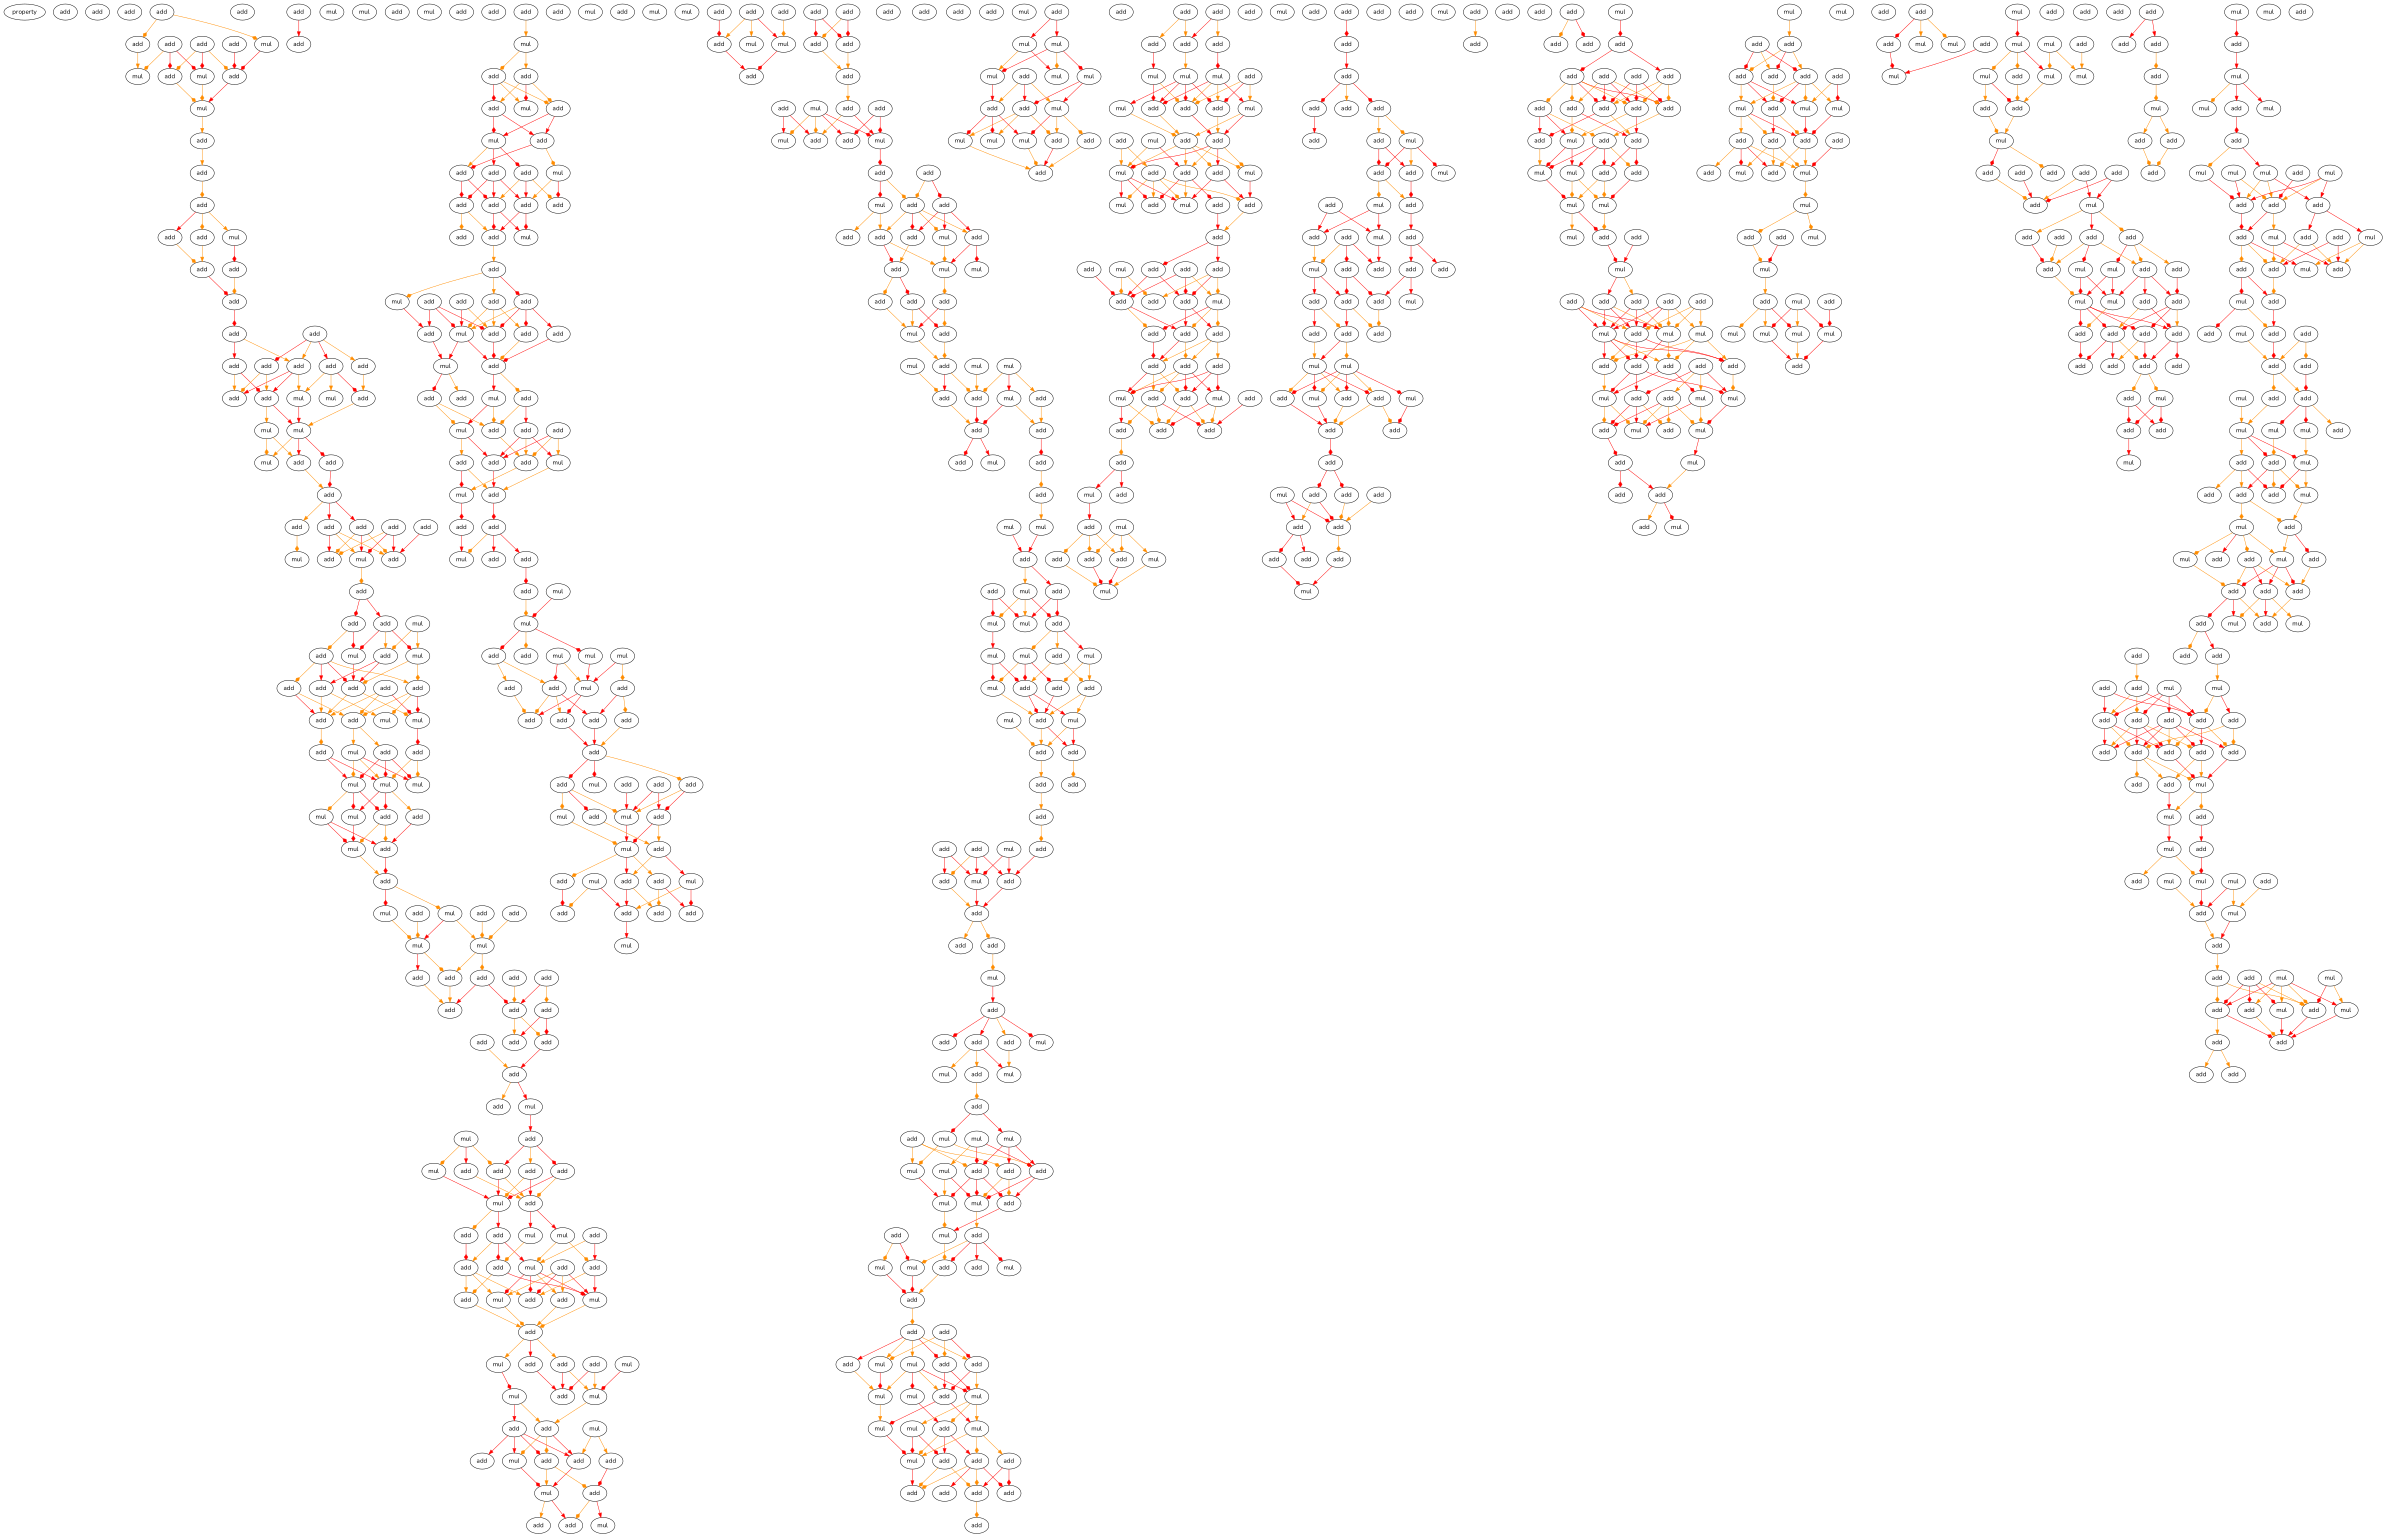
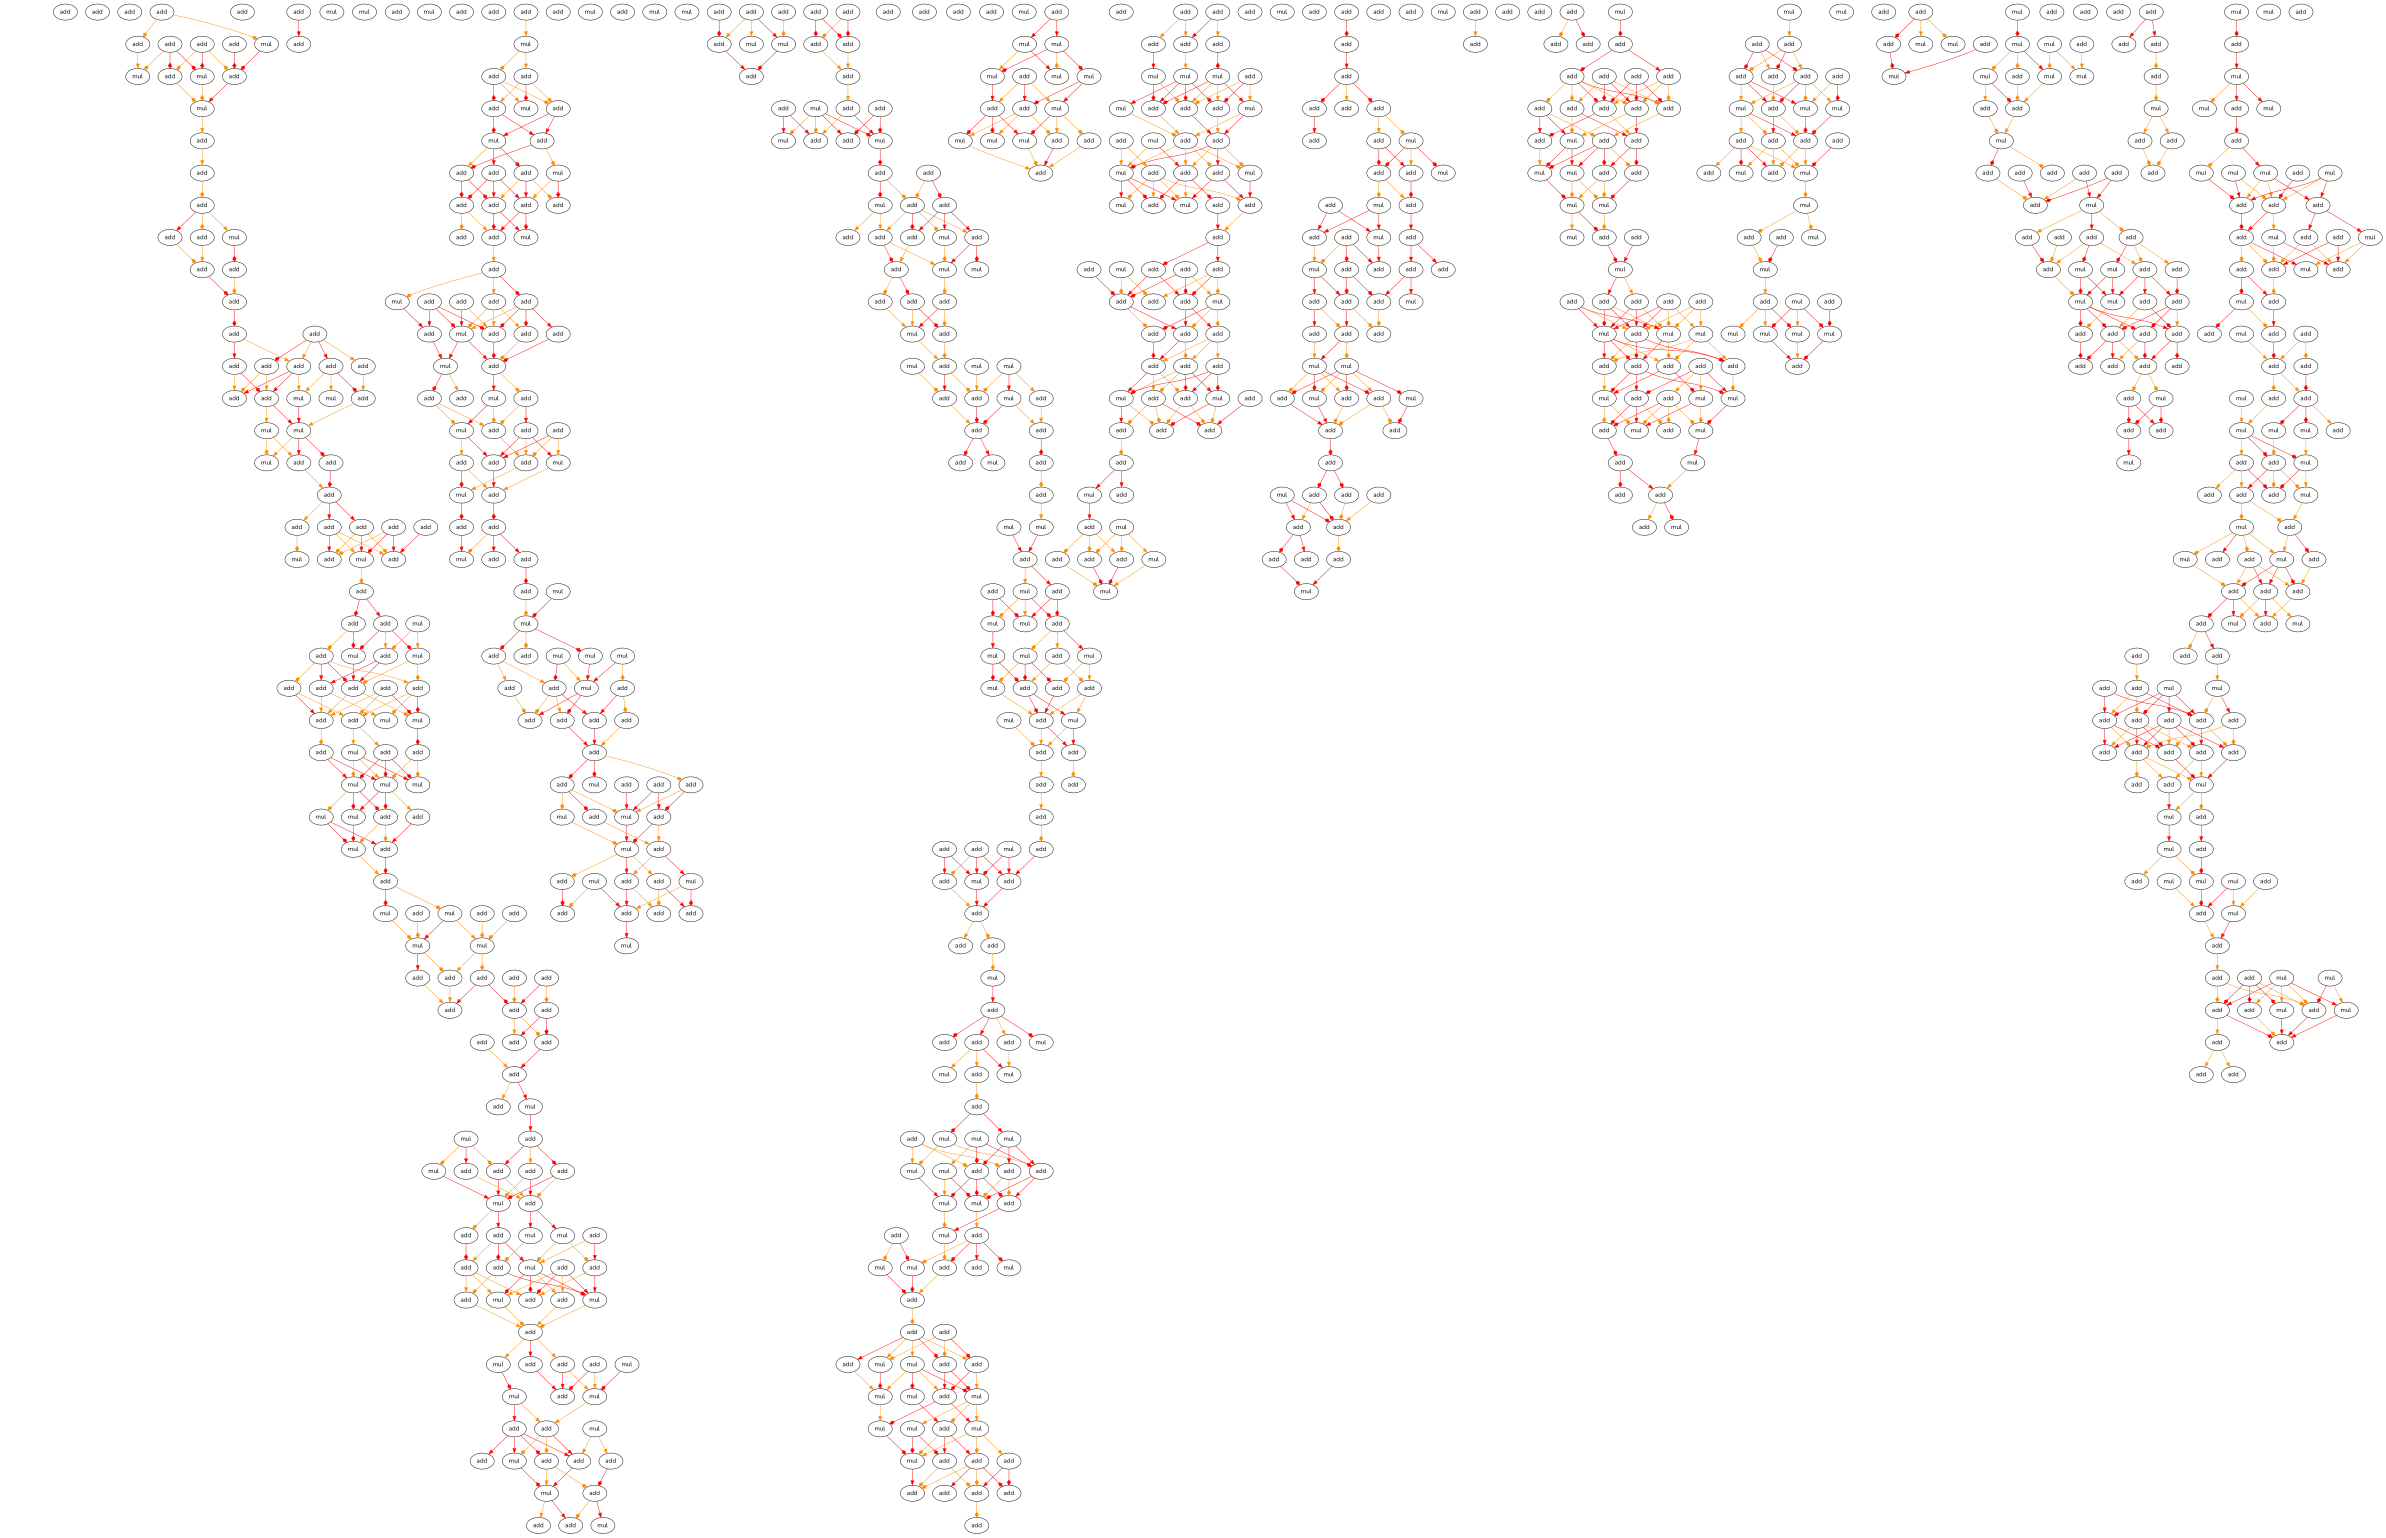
node "property": removed
